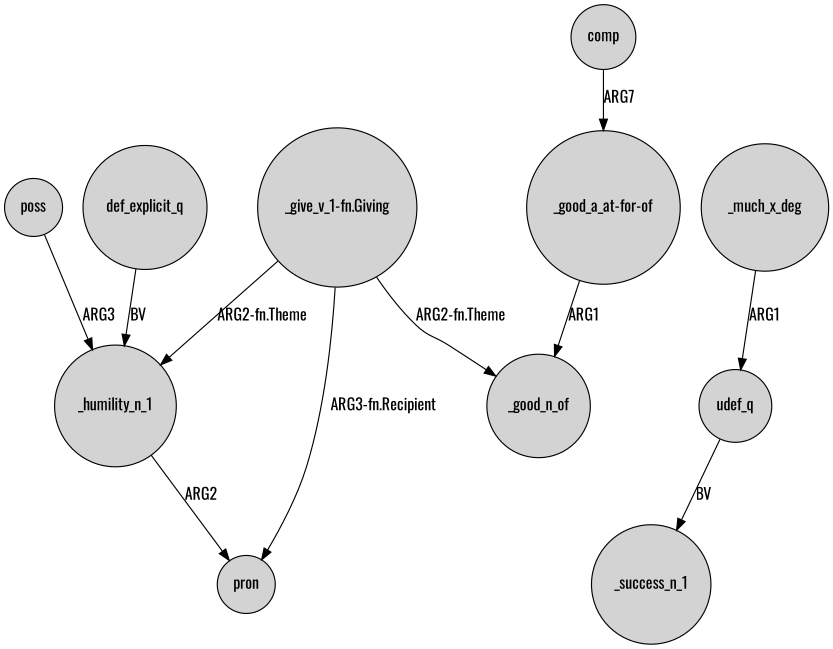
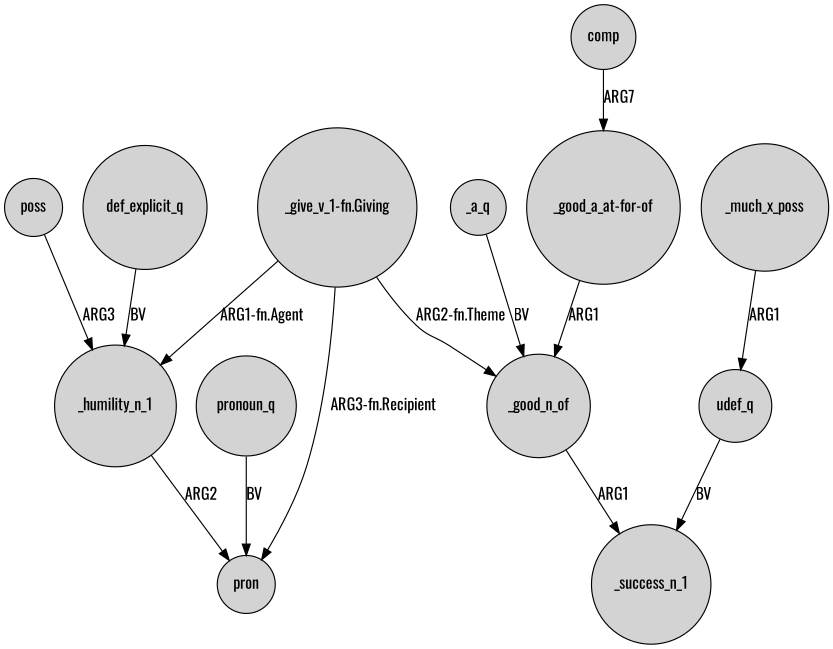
node "_a_q": added
node "_much_x_deg": label "_much_x_deg" -> "_much_x_poss"
edge "_give_v_1-fn.Giving" -> "_humility_n_1": label "ARG2-fn.Theme" -> "ARG1-fn.Agent"
node "pronoun_q": added
edge "_good_n_of" -> "_success_n_1": added, label "ARG1"
